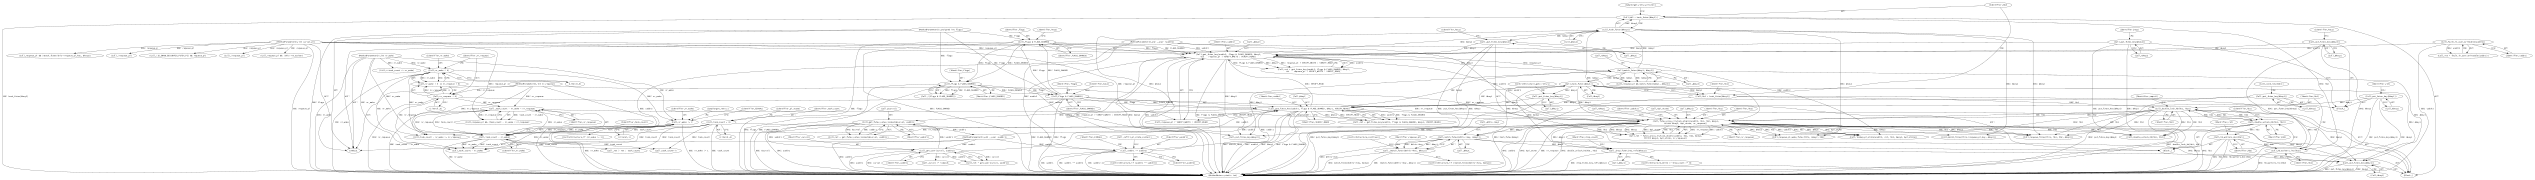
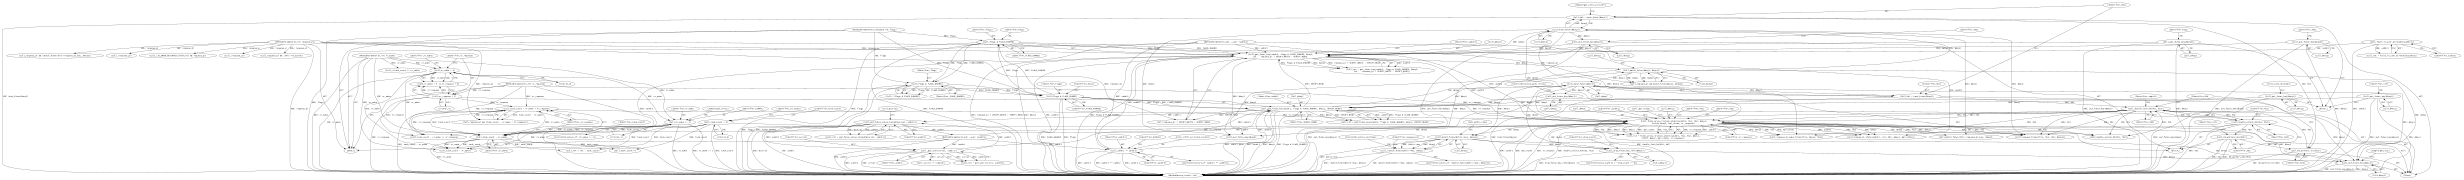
node "(MethodParameterIn,int curval_pi)": label "(MethodParameterIn,int curval_pi)" -> "(MethodParameterIn,int requeue_pi)"
node "(JumpTarget,out:)": added
